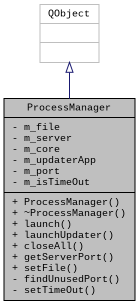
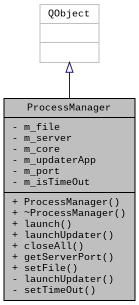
node "ProcessManager": text "- findUnusedPort()" -> "- launchUpdater()"
